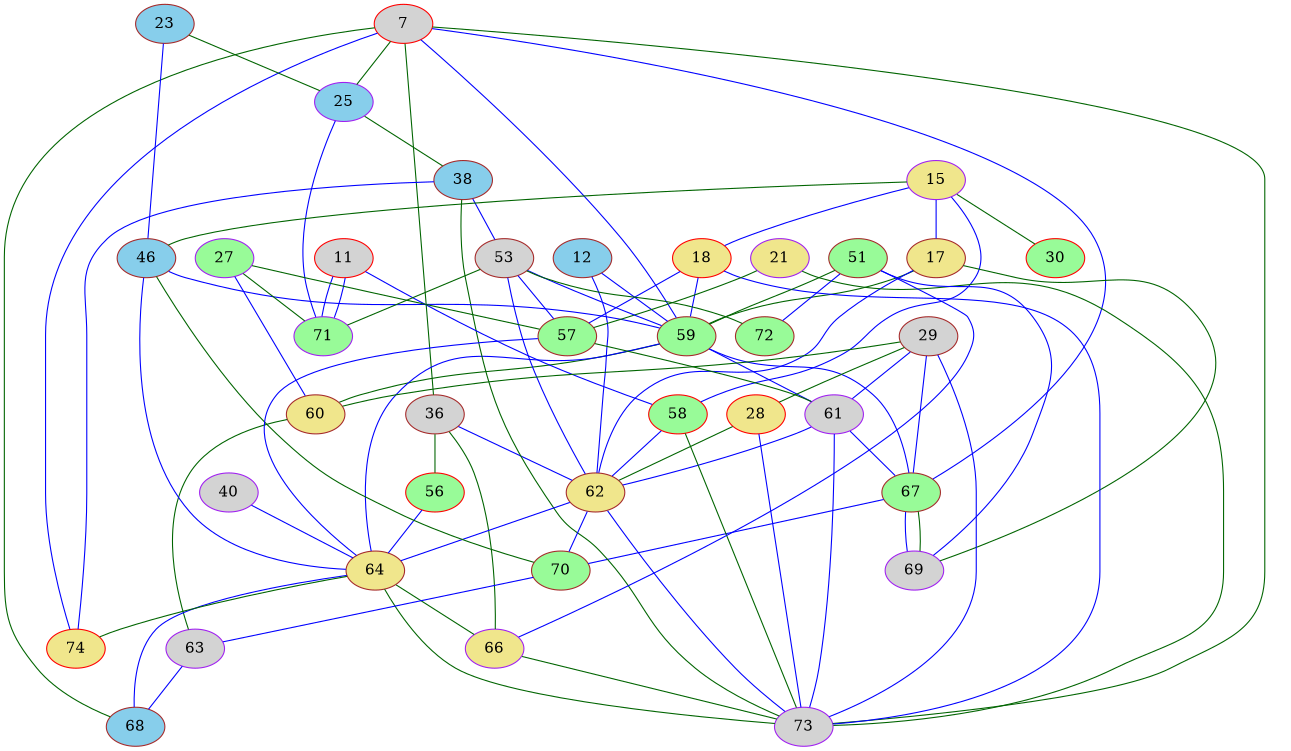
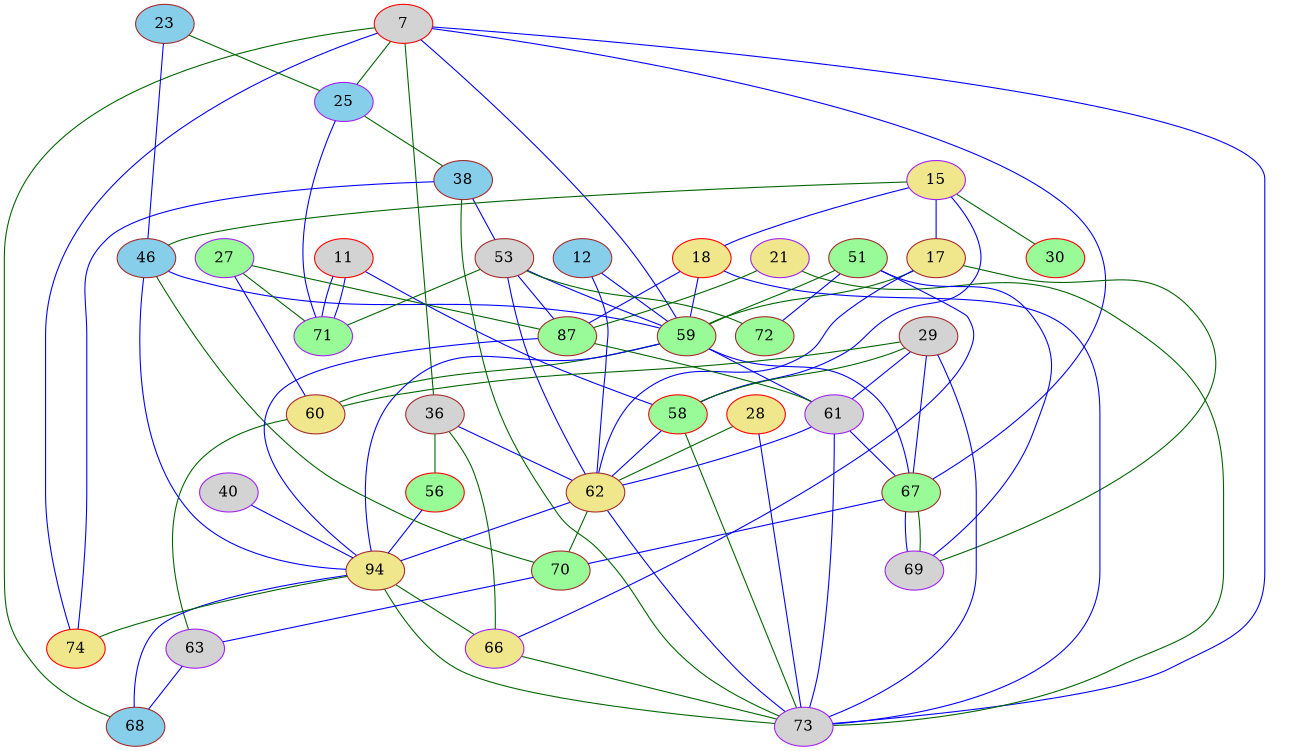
edge "7" -- "73": color darkgreen -> blue
node "57": label "57" -> "87"
edge "29" -- "28": now "29" -- "58"
edge "62" -- "70": color blue -> darkgreen
node "64": label "64" -> "94"
